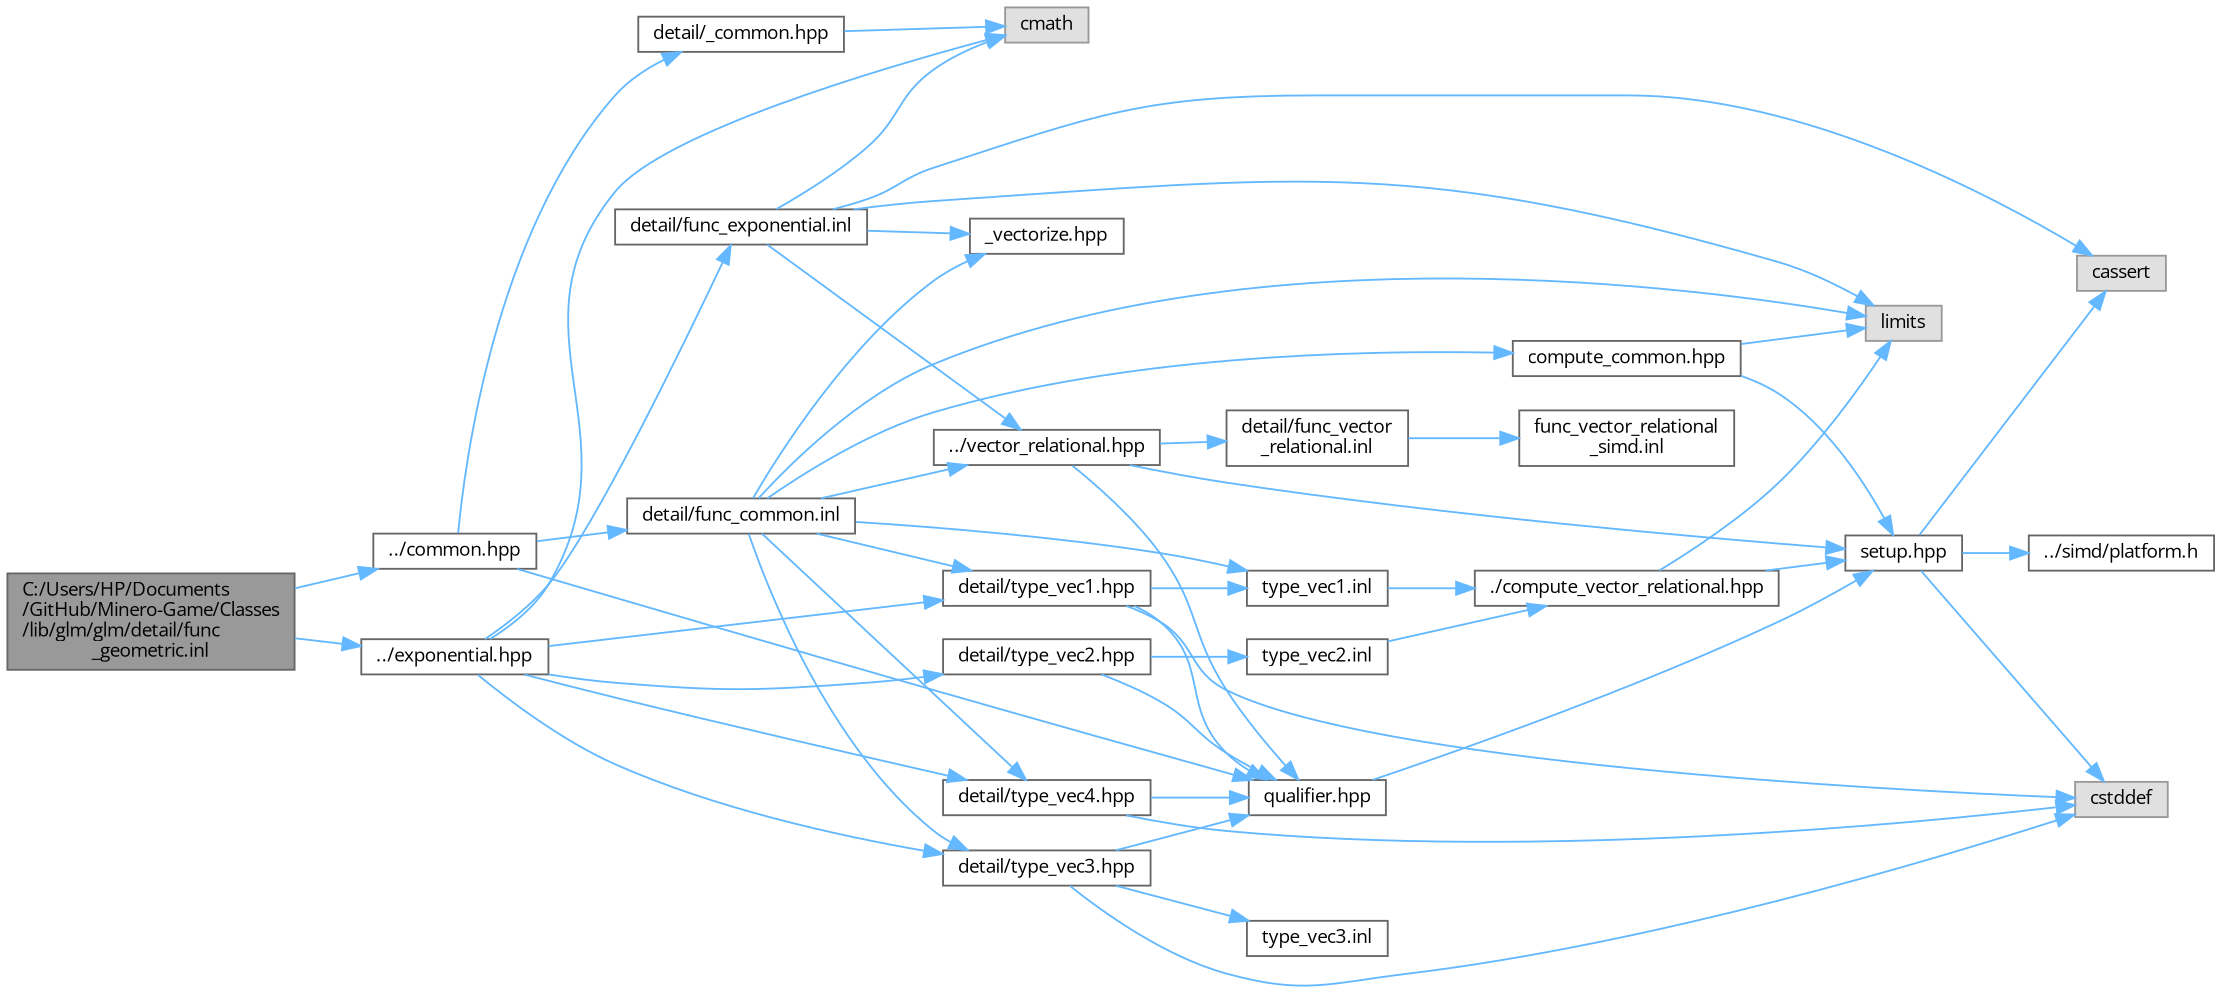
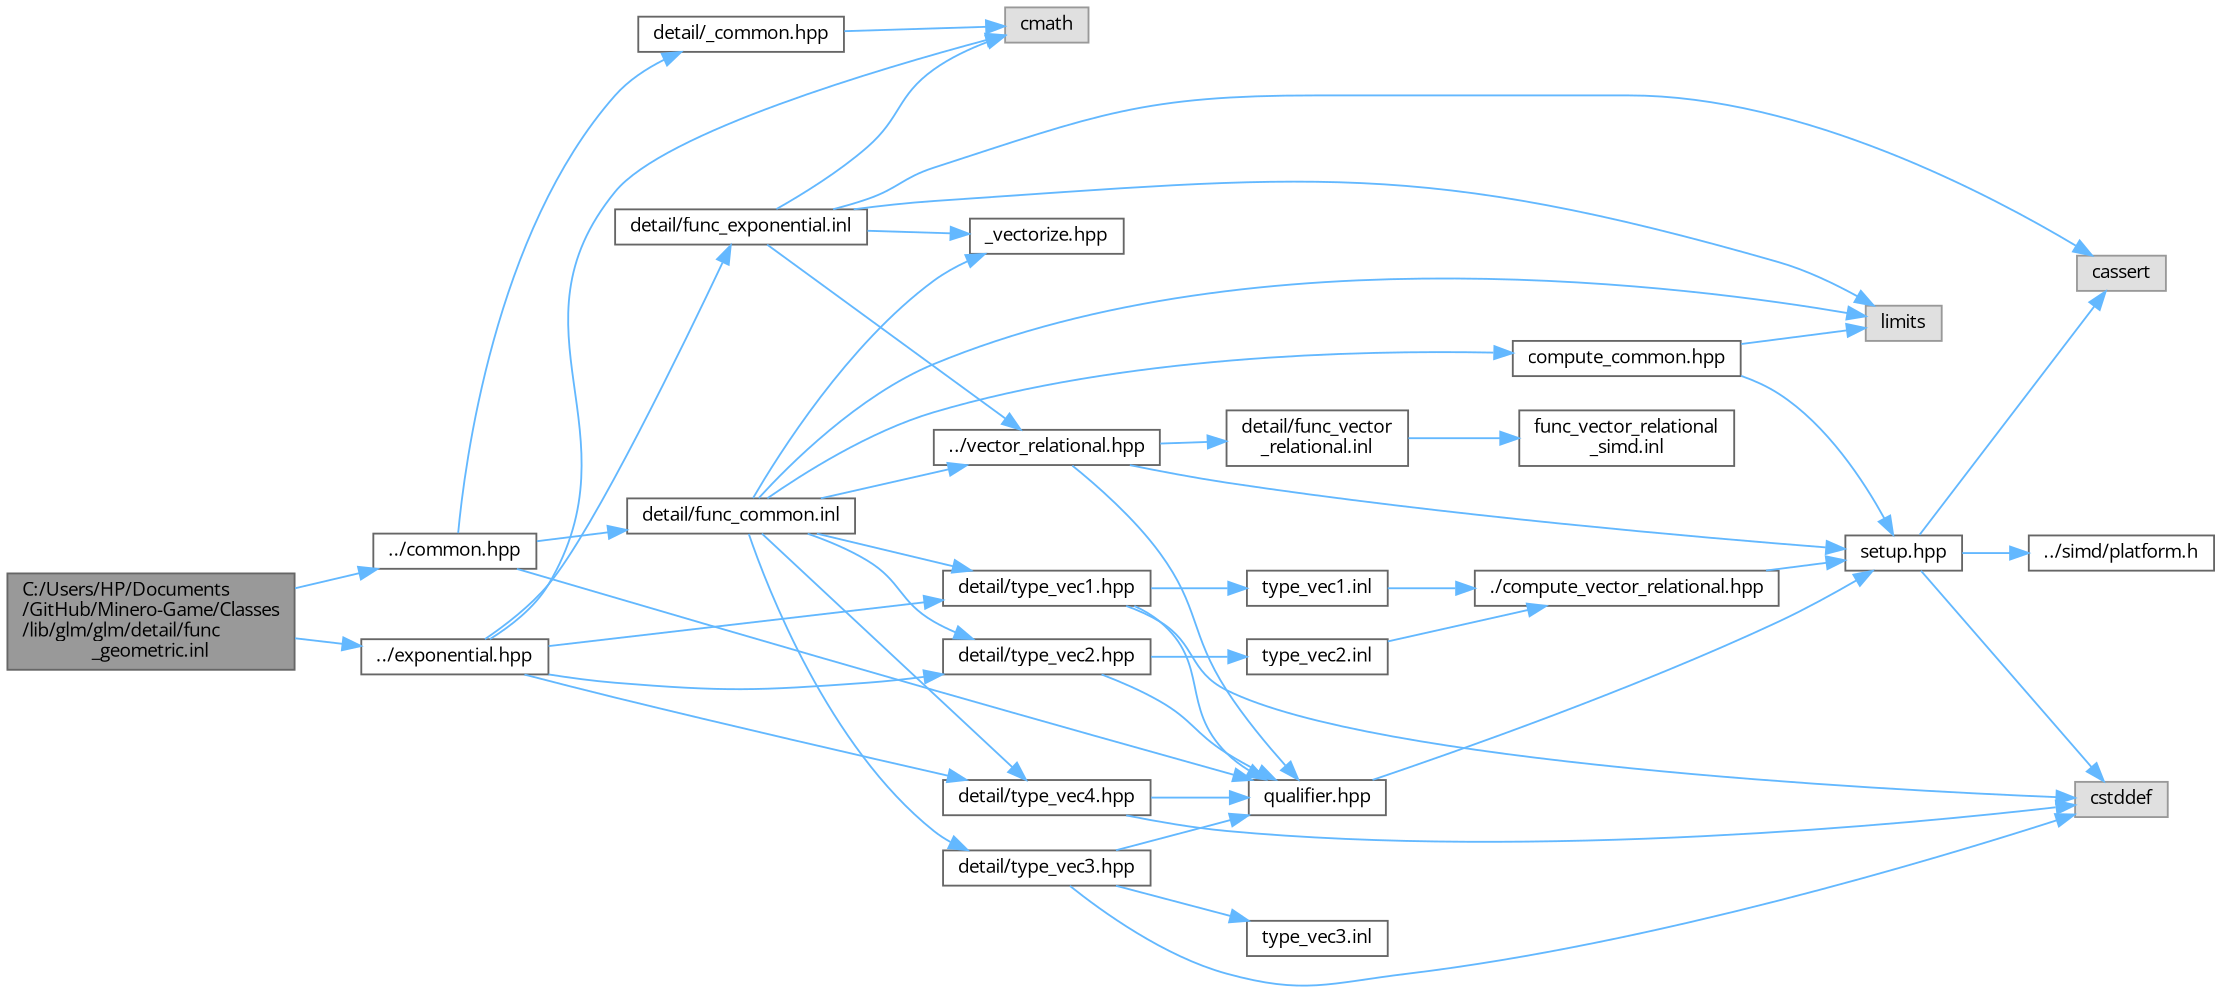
edge "./compute_vector_relational.hpp" -> "limits": removed
edge "detail/func_common.inl" -> "type_vec1.inl": now "detail/func_common.inl" -> "detail/type_vec2.hpp"
edge "../exponential.hpp" -> "detail/type_vec3.hpp": removed
